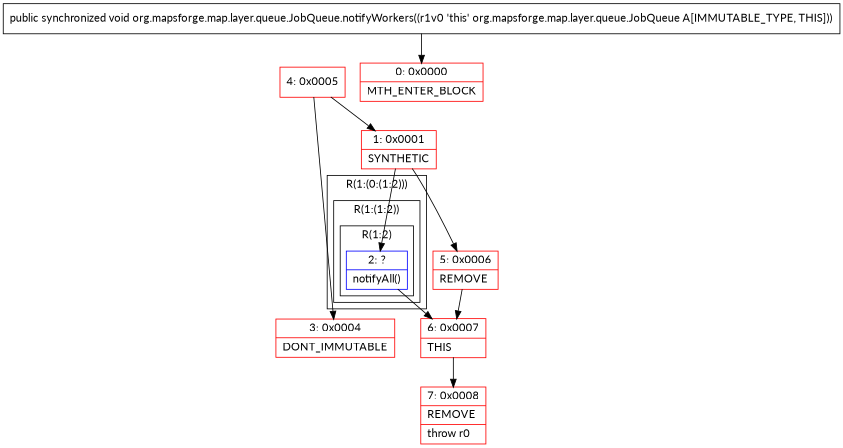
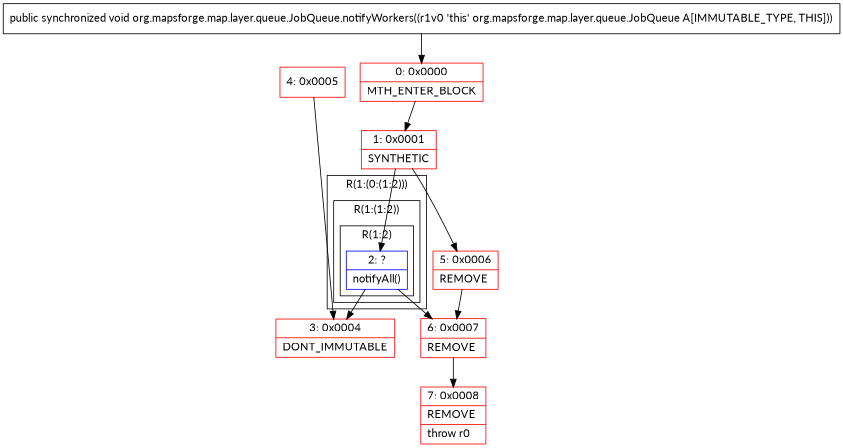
edge "4: 0x0005" -> "1: 0x0001": now "0: 0x0000" -> "1: 0x0001"
edge "2: ?" -> "3: 0x0004": added
node "6: 0x0007": text "THIS" -> "REMOVE"
